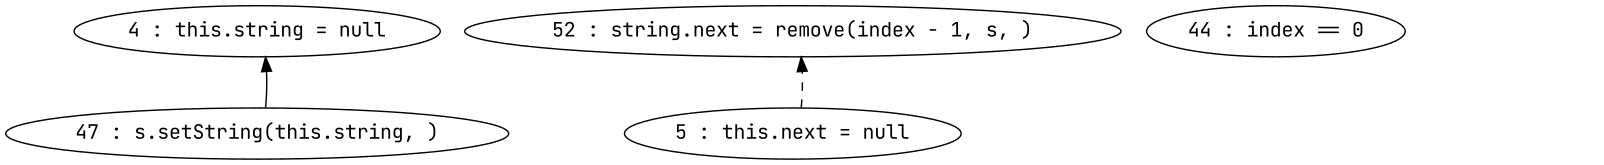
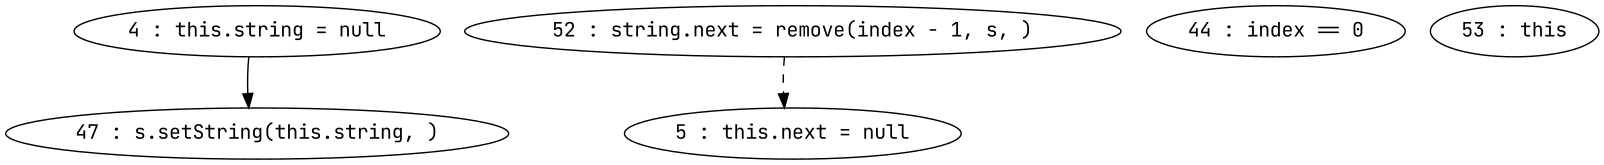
node "53 : this": added
edge "47 : s.setString(this.string, )" -> "4 : this.string = null": reversed
edge "5 : this.next = null" -> "52 : string.next = remove(index - 1, s, )": reversed
